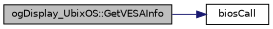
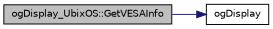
node "biosCall": label "biosCall" -> "ogDisplay"
